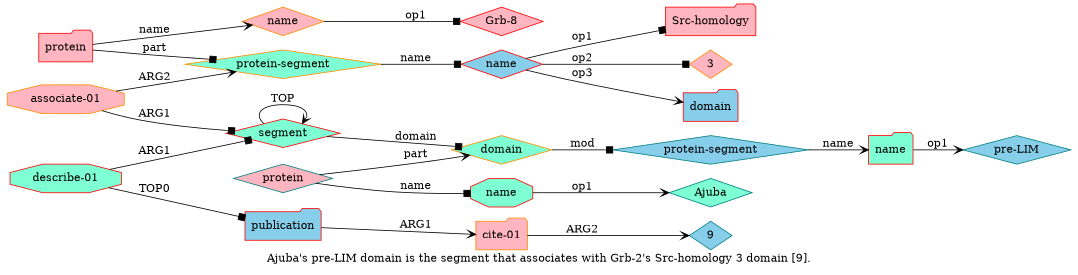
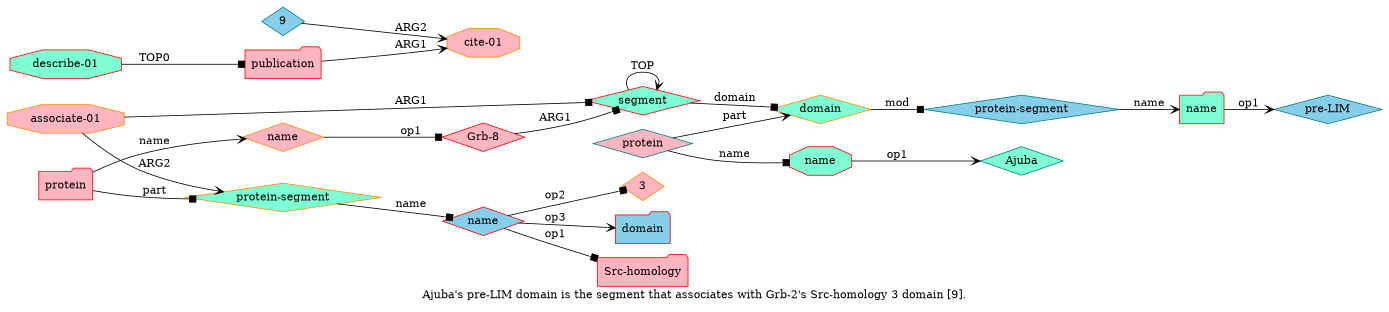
edge "describe-01" -> "segment": now "Grb-8" -> "segment"
node "publication": fillcolor skyblue -> lightpink
node "cite-01": shape folder -> octagon
edge "cite-01" -> "9": reversed
